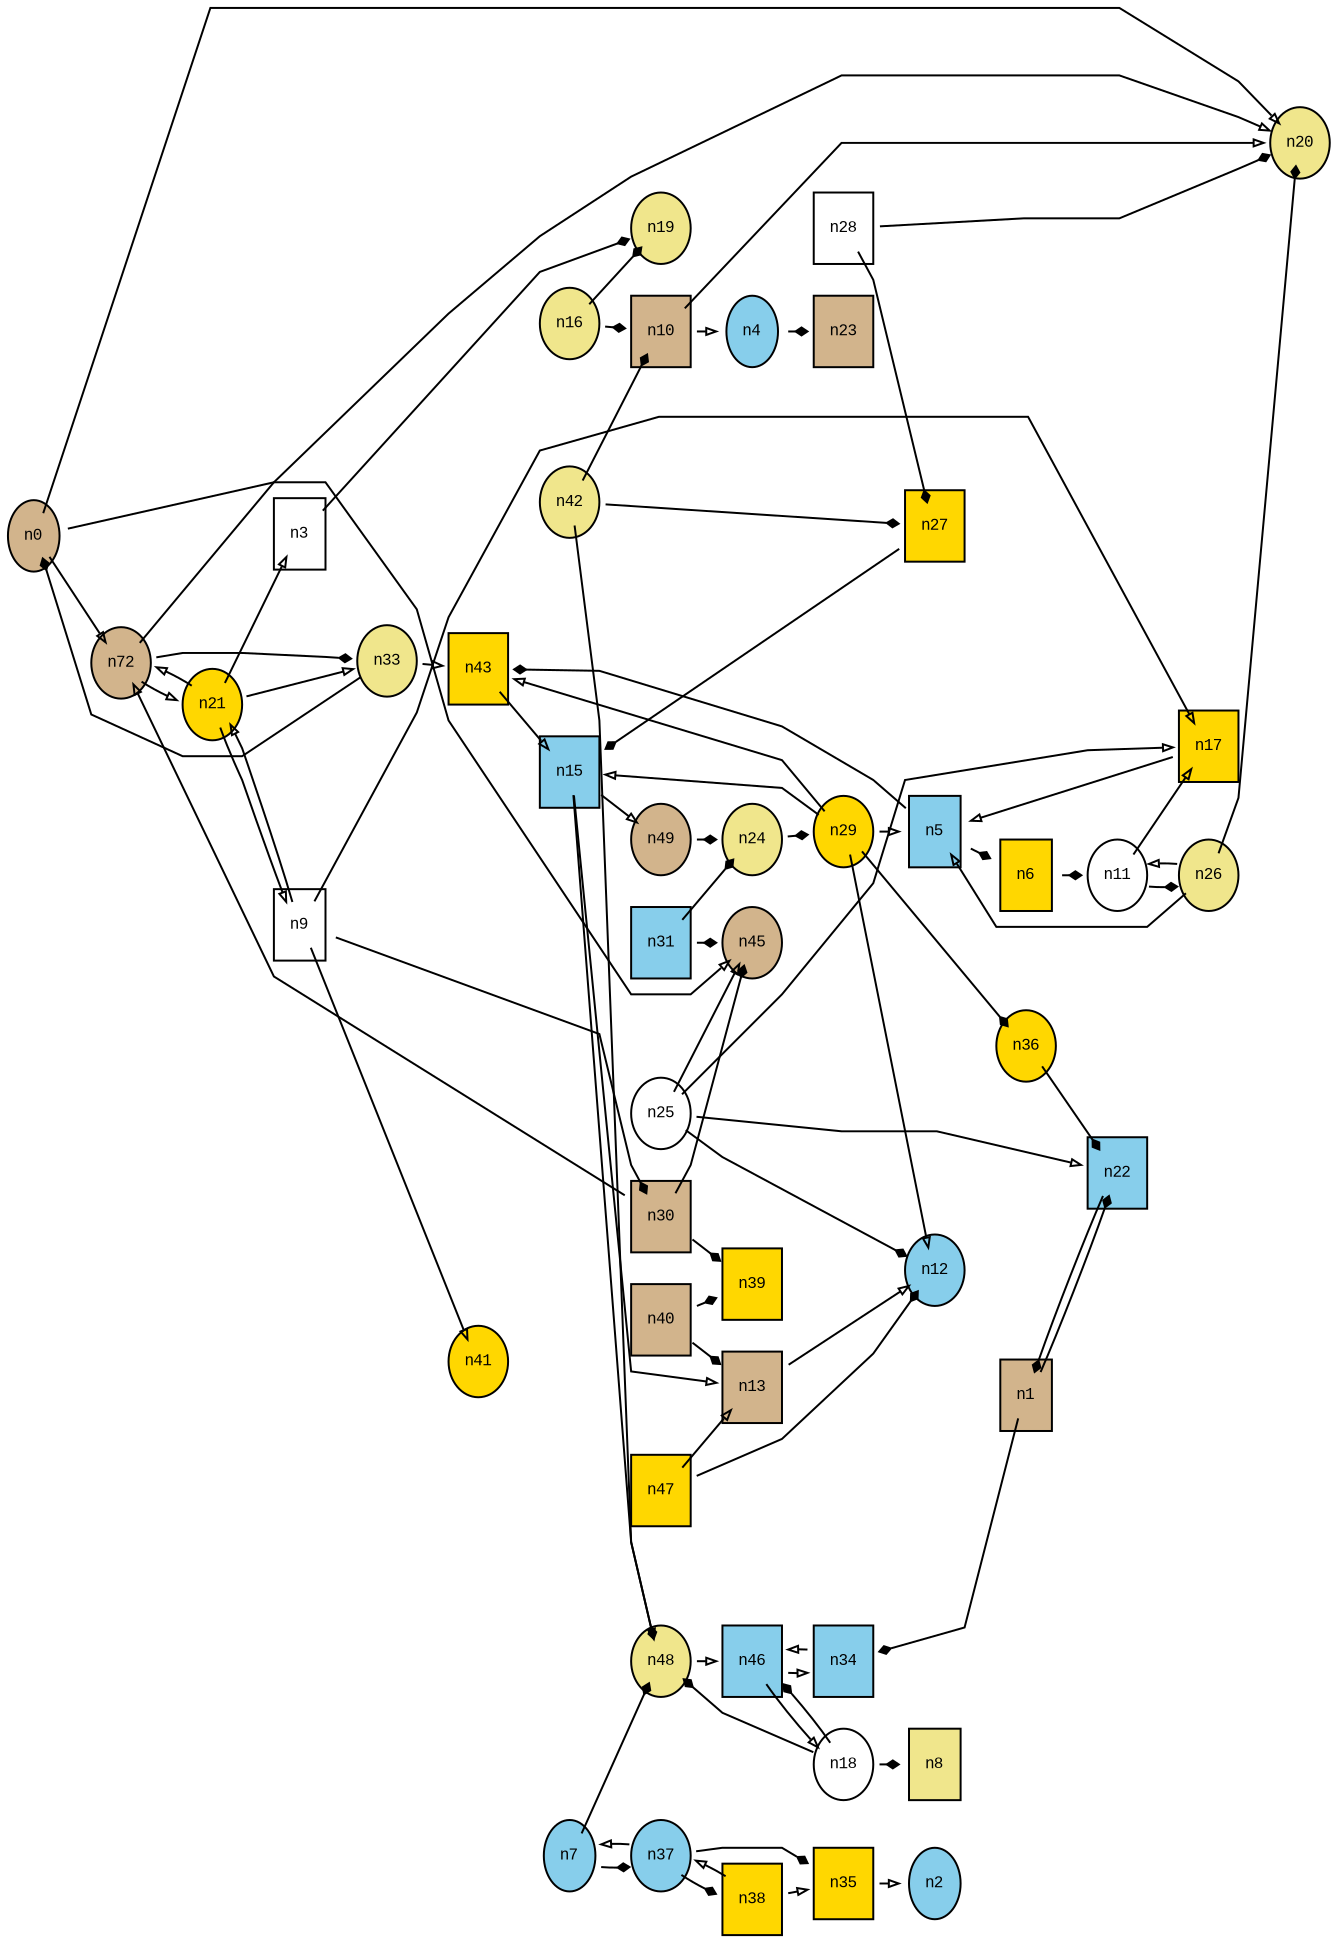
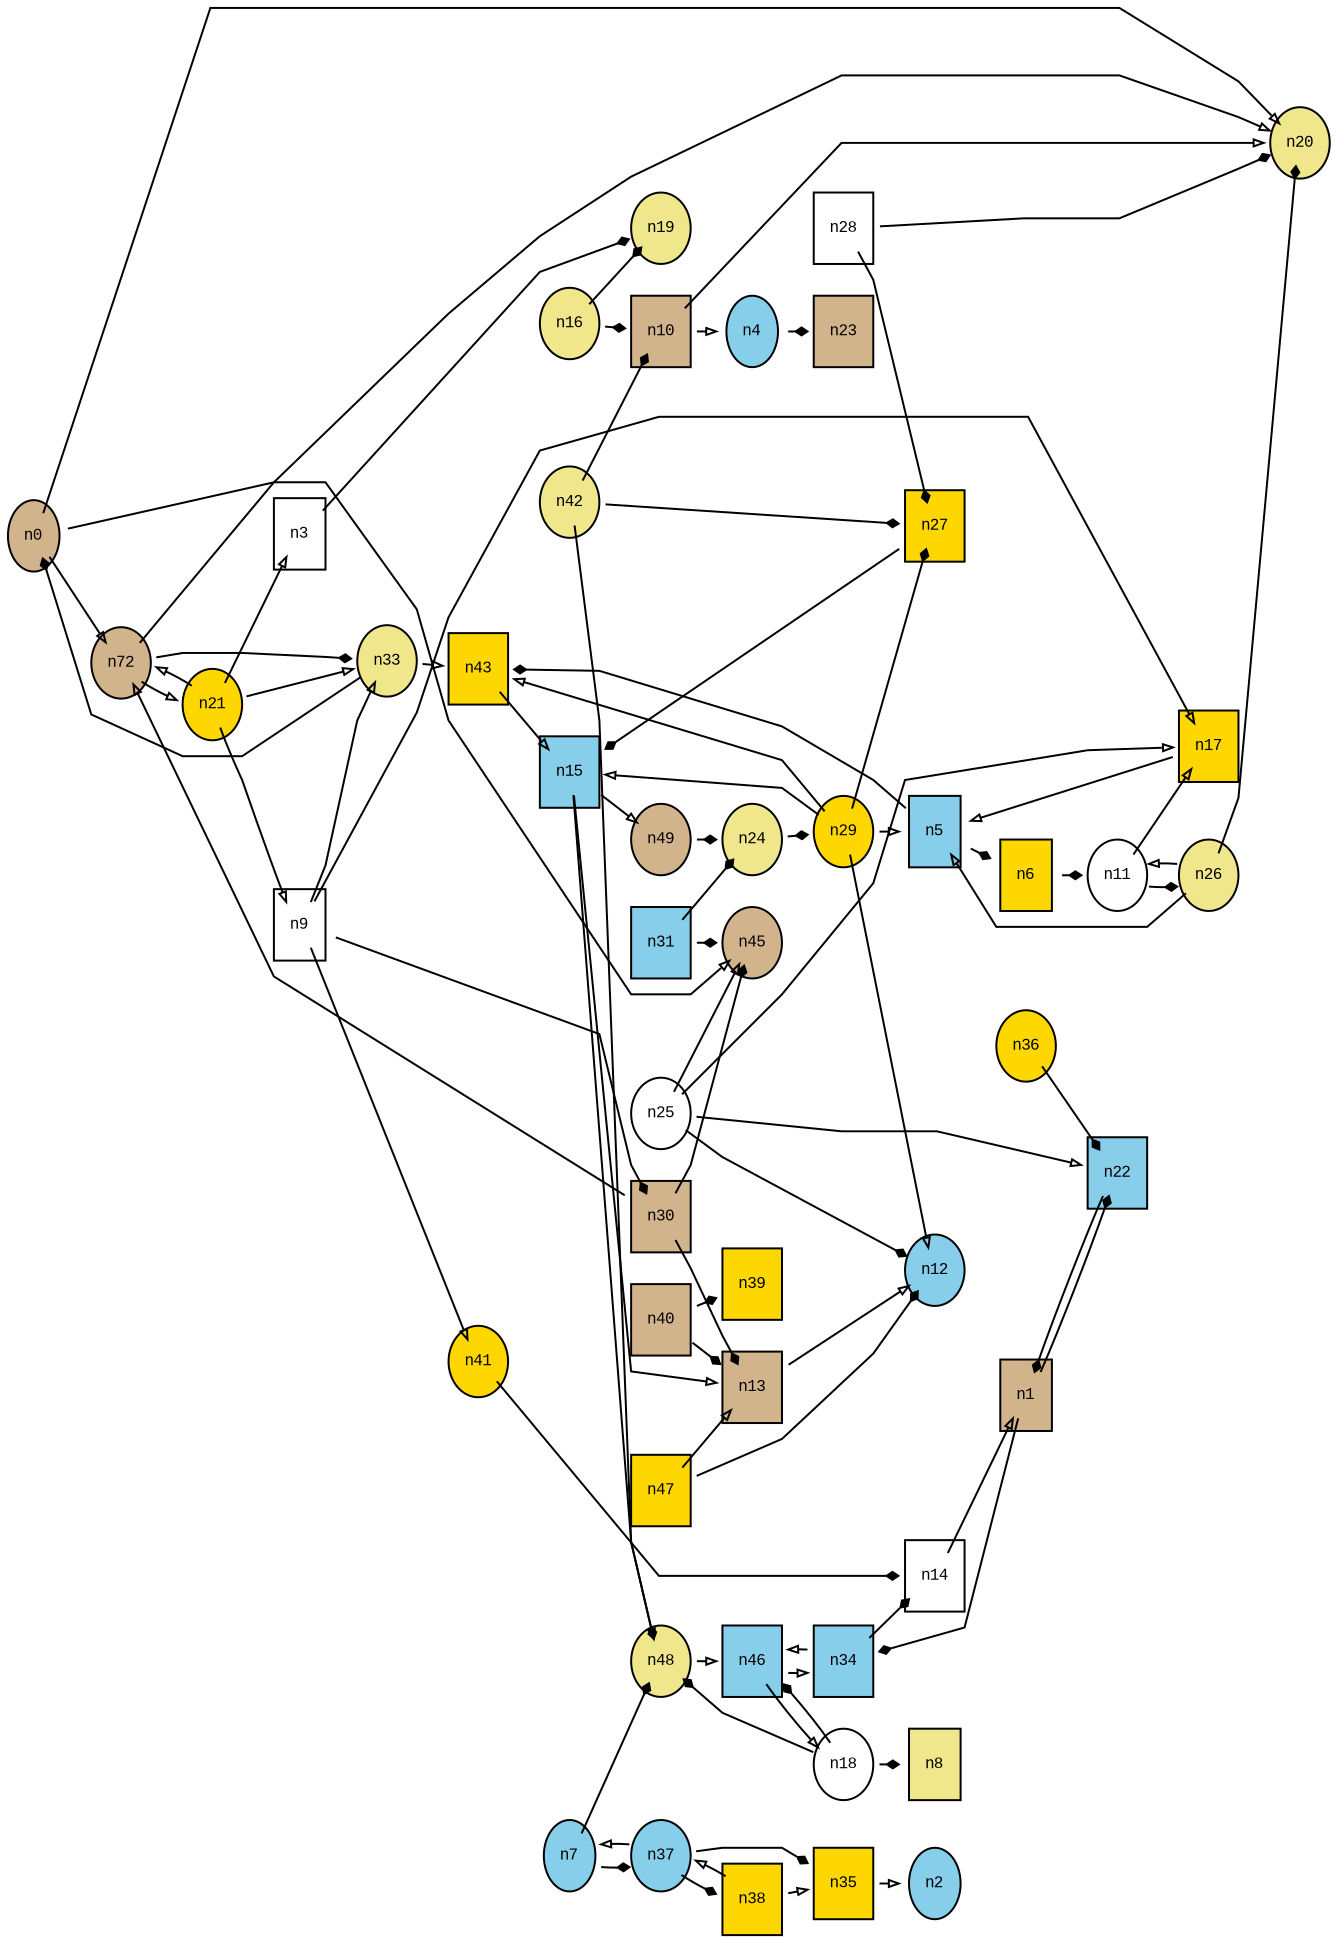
edge "n9" -> "n21": now "n9" -> "n33"
edge "n29" -> "n36": now "n29" -> "n27"
edge "n30" -> "n39": now "n30" -> "n13"
node "n14": added
